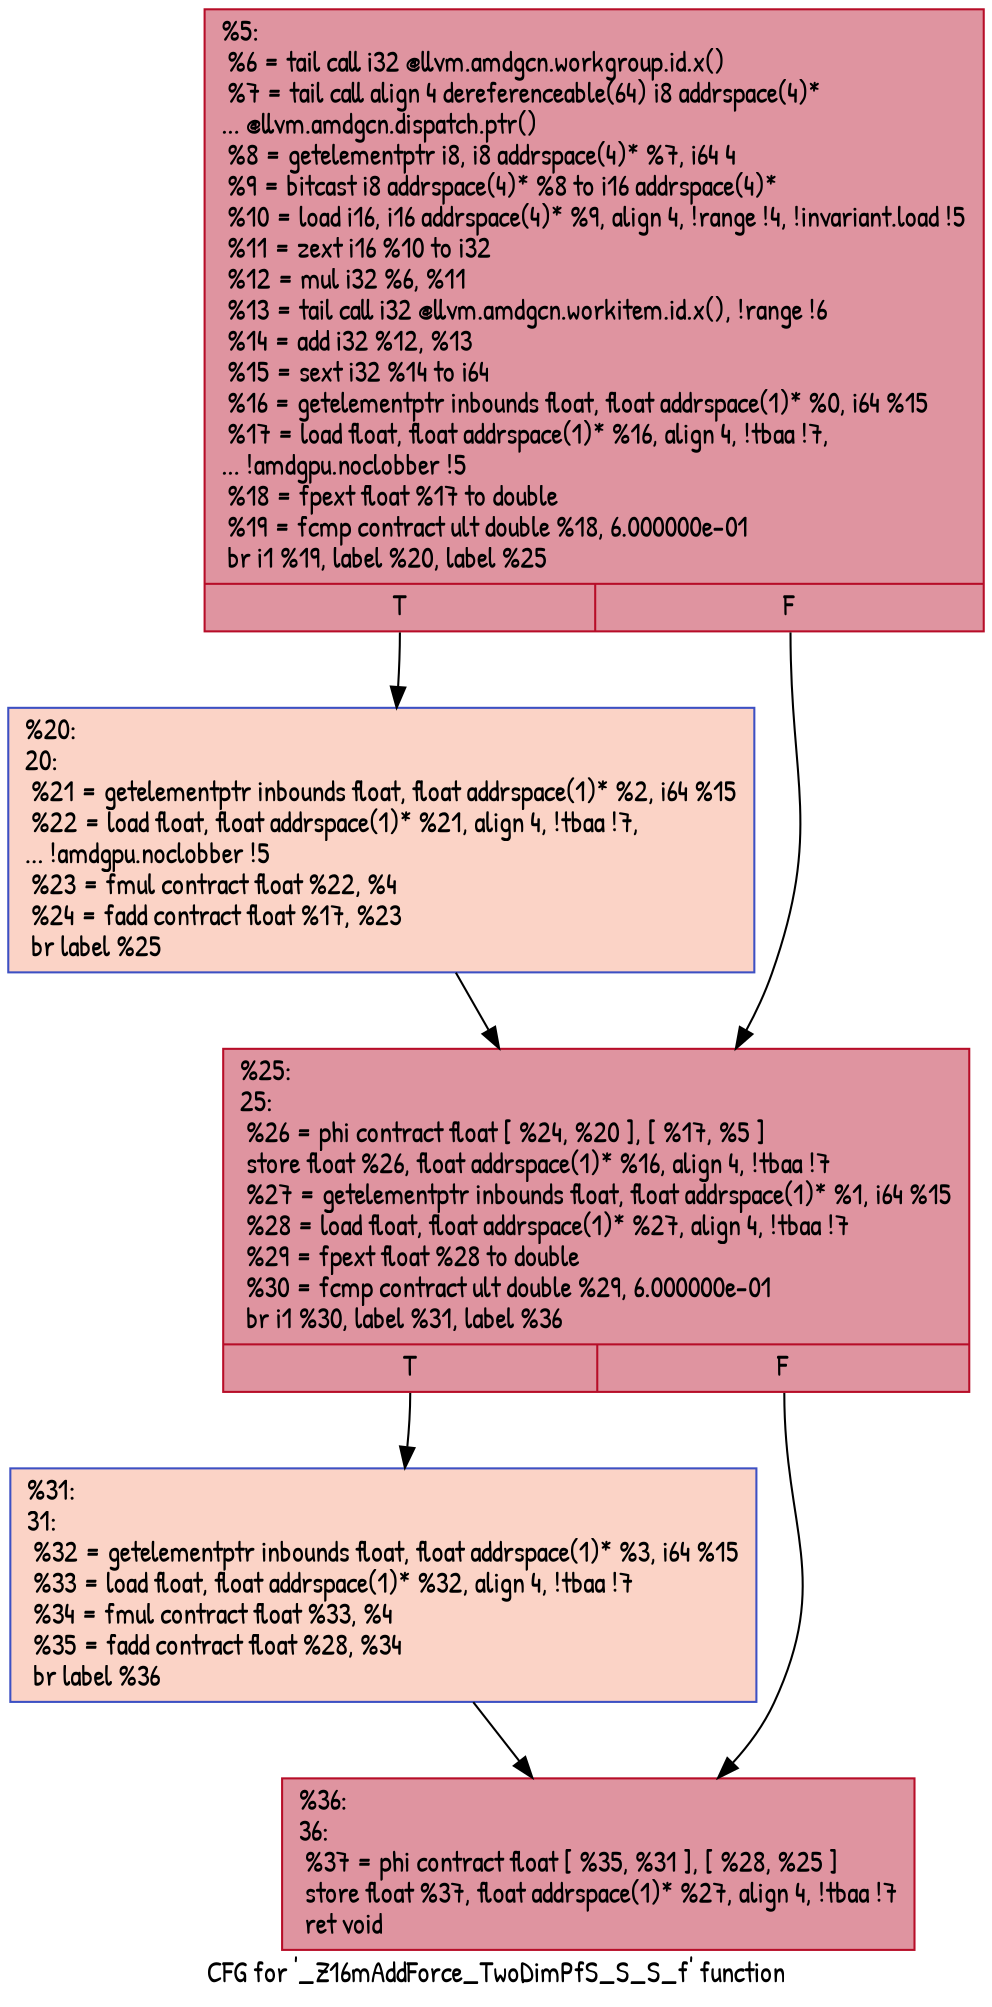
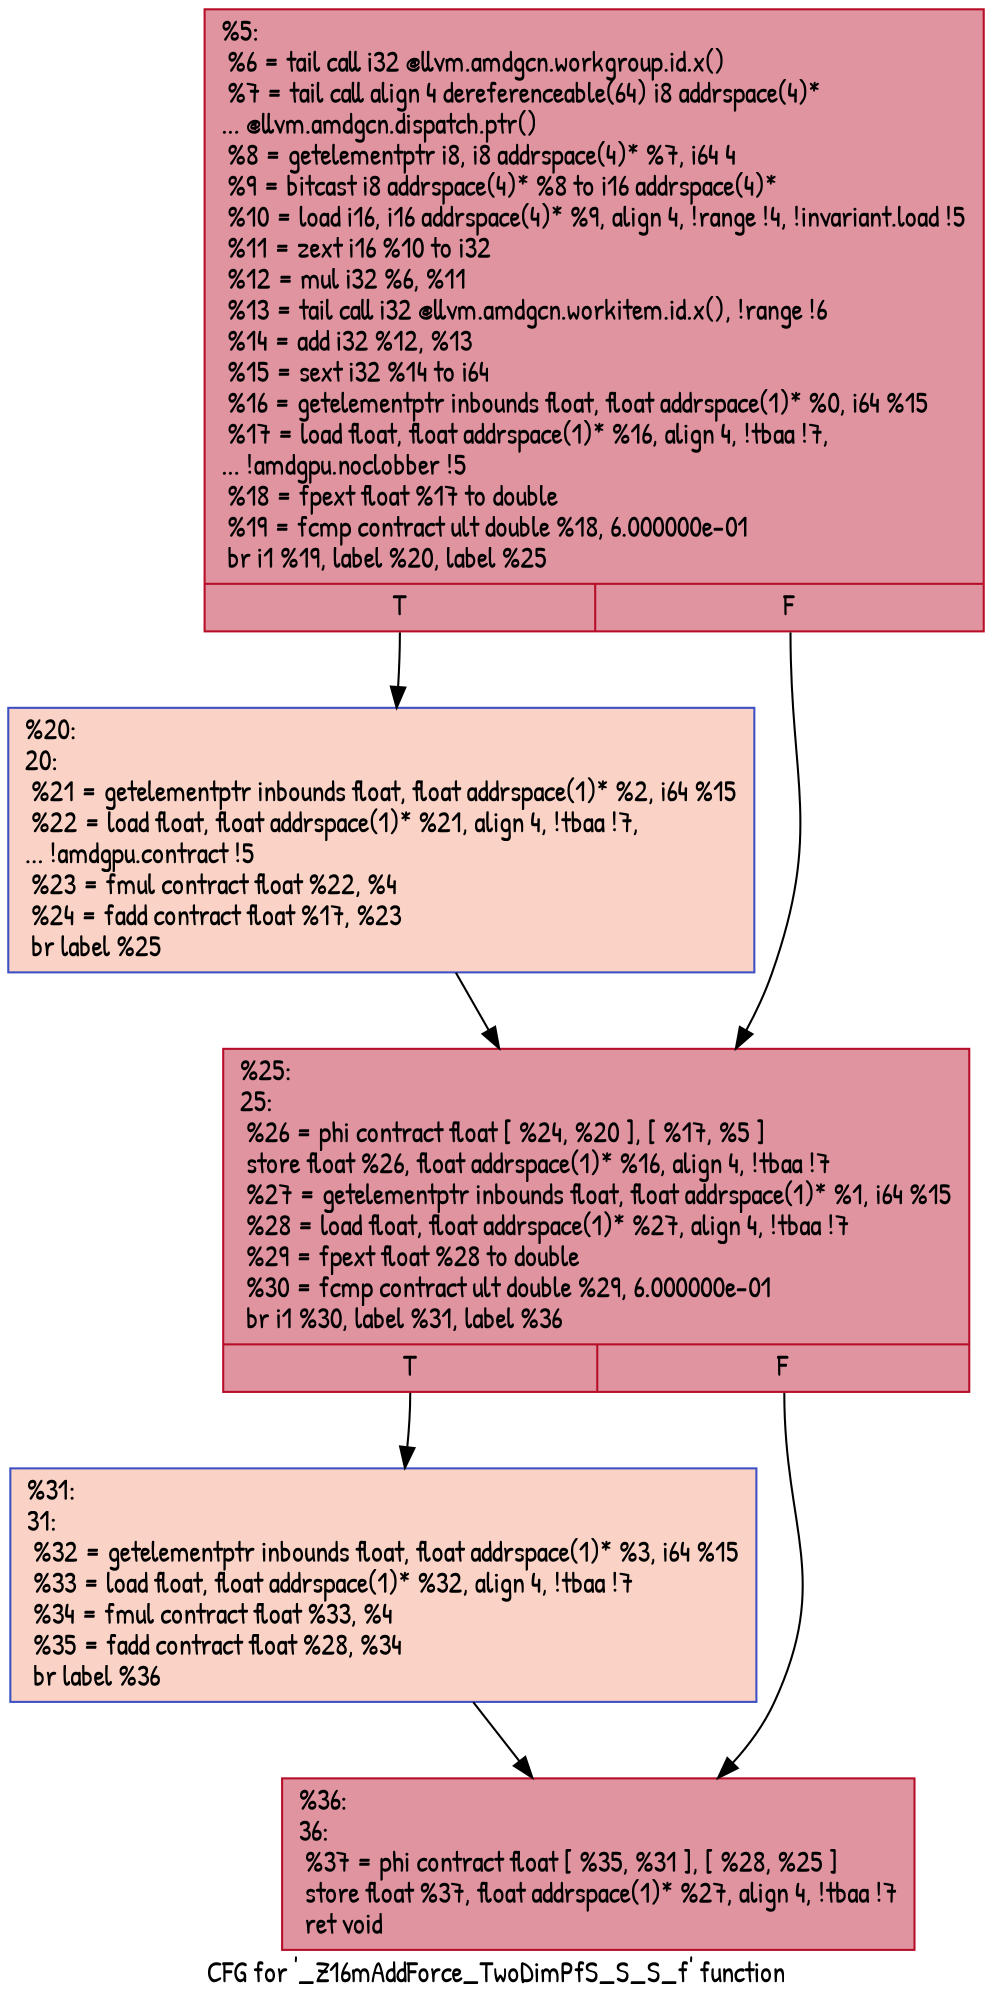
node "%20:": text "... !amdgpu.noclobber !5" -> "... !amdgpu.contract !5"
